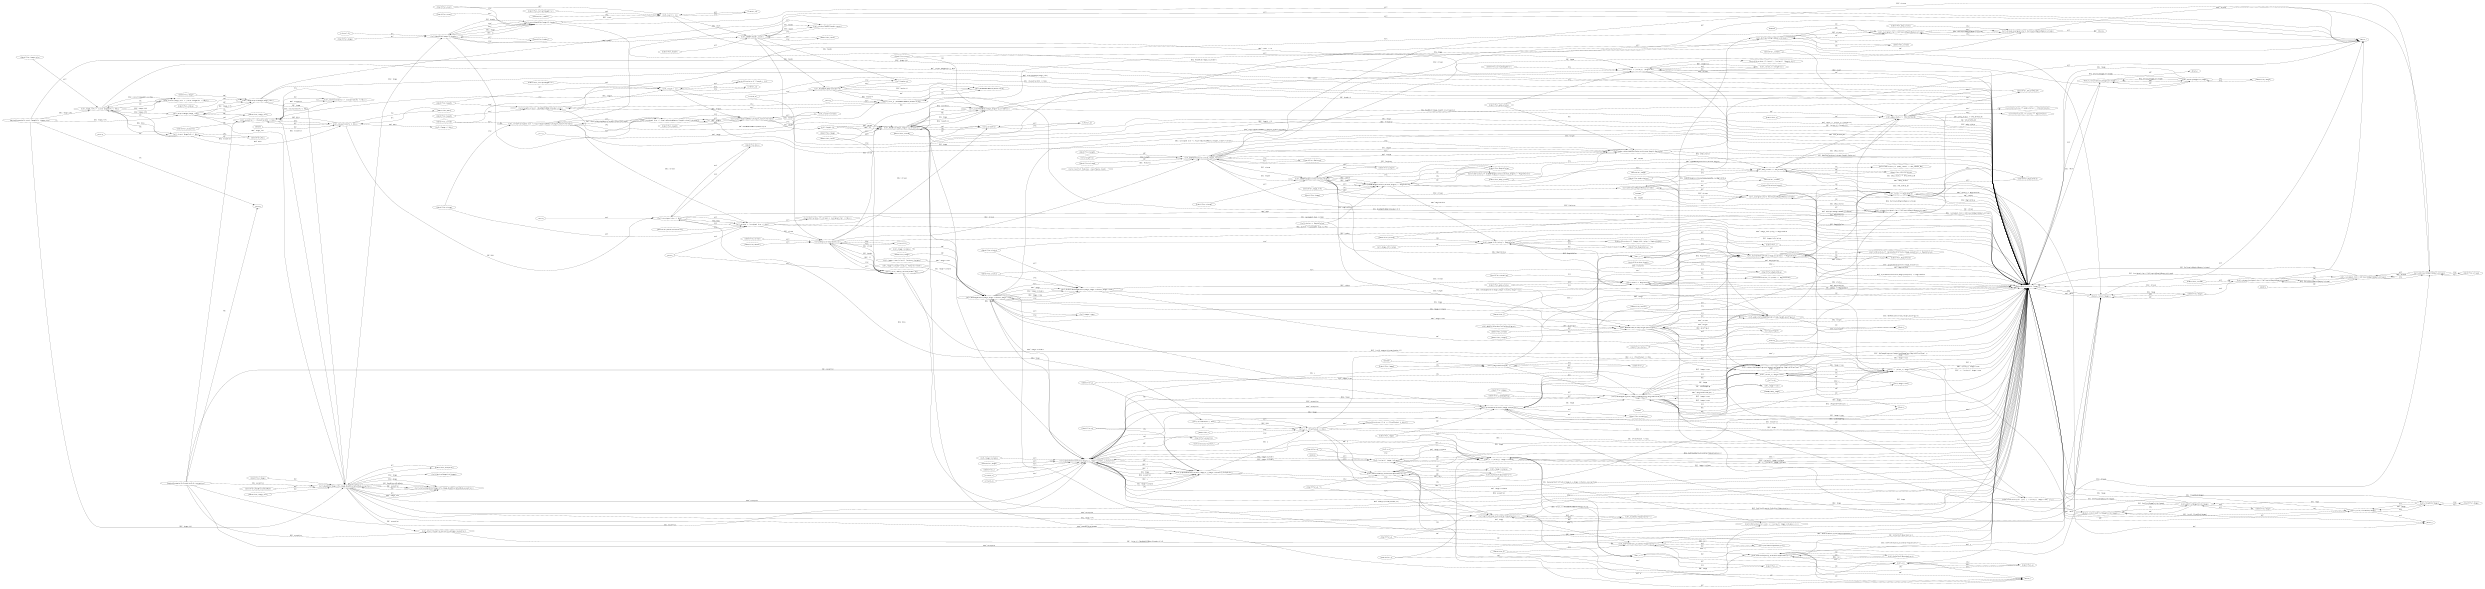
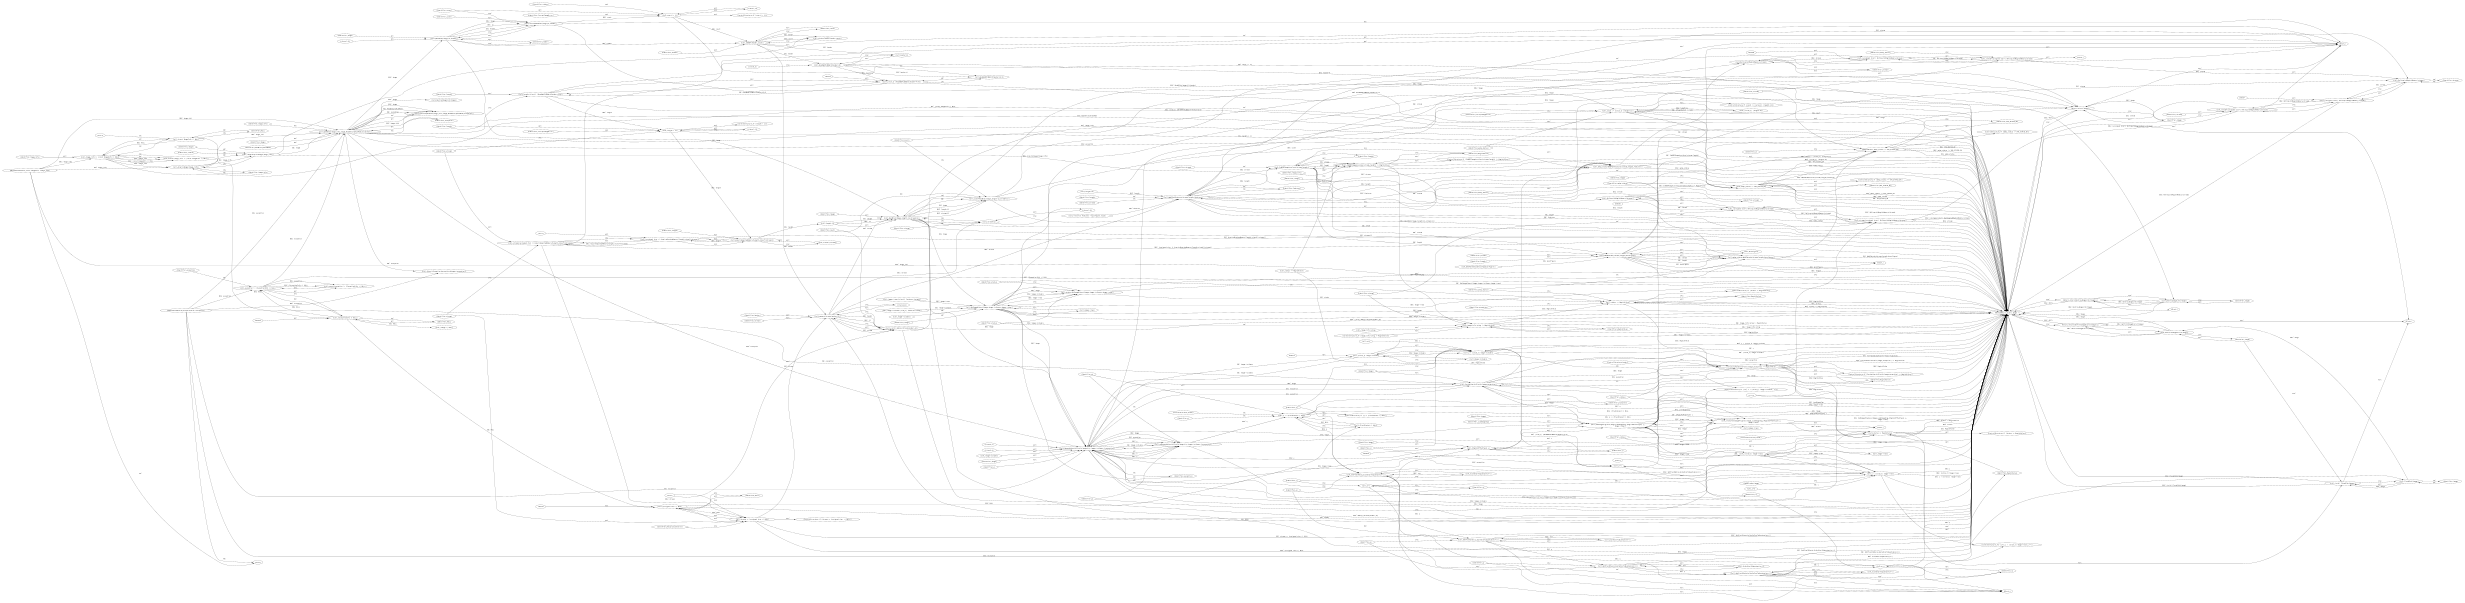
node "(ControlStructure,if (count != 12))": added
edge "(Call,count != (ssize_t) (length-12))" -> "(Call,(ssize_t) (length-12))": label "CFG: " -> "DDG: (PixelPacket *) NULL"
node "(Call,webp_status != VP8_STATUS_OK)": label "(Call,webp_status != VP8_STATUS_OK)" -> "(MethodReturn,webp_status != VP8_STATUS_OK)"
edge "(Call,image_info->ping != MagickFalse)" -> "(ControlStructure,if (image_info->ping != MagickFalse))": reversed
edge "(Call,(MagickOffsetType) y)" -> "(Call,y++)": reversed
edge "(Call,q == (PixelPacket *) NULL)" -> "(Call,SetPixelGreen(q,ScaleCharToQuantum(*p++)))": now "(Call,q == (PixelPacket *) NULL)" -> "(Call,(PixelPacket *) NULL)"
edge "(Call,InheritException(exception,&image->exception))" -> "(MethodReturn,static Image *)": now "(Call,length=(size_t) (ReadWebPLSBWord(header+4)+8))" -> "(MethodReturn,static Image *)"
